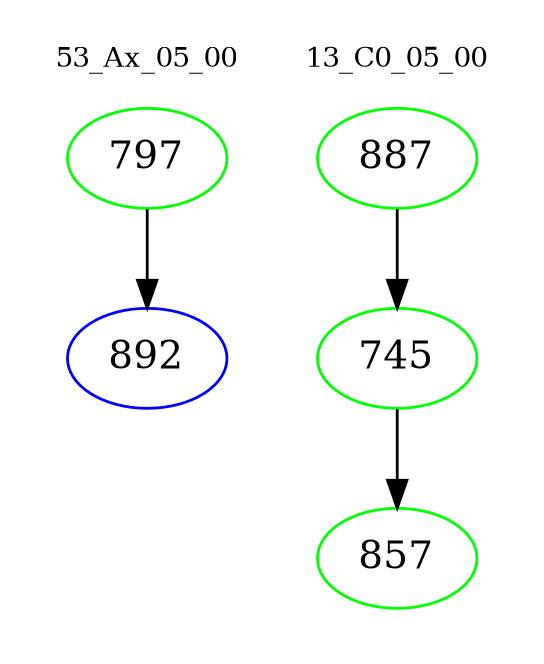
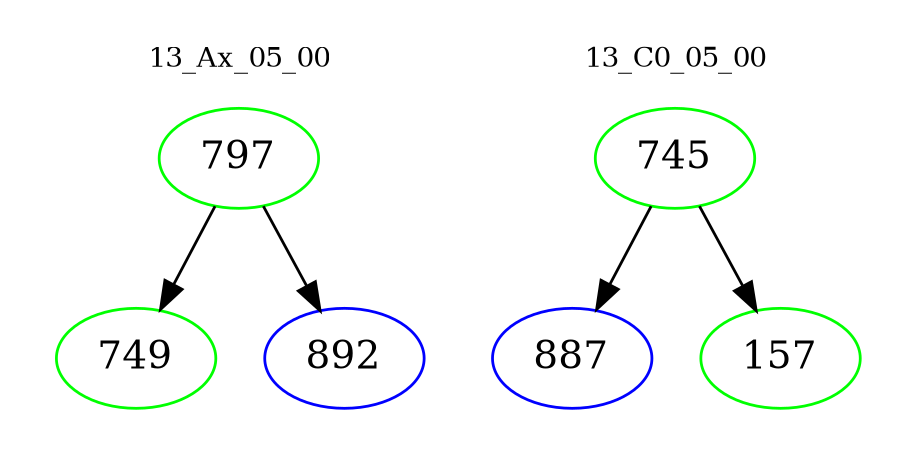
cluster "53_Ax_05_00": label "53_Ax_05_00" -> "13_Ax_05_00"
node "887": color green -> blue
edge "887" -> "745": reversed
node "749": added
node "857": label "857" -> "157"
